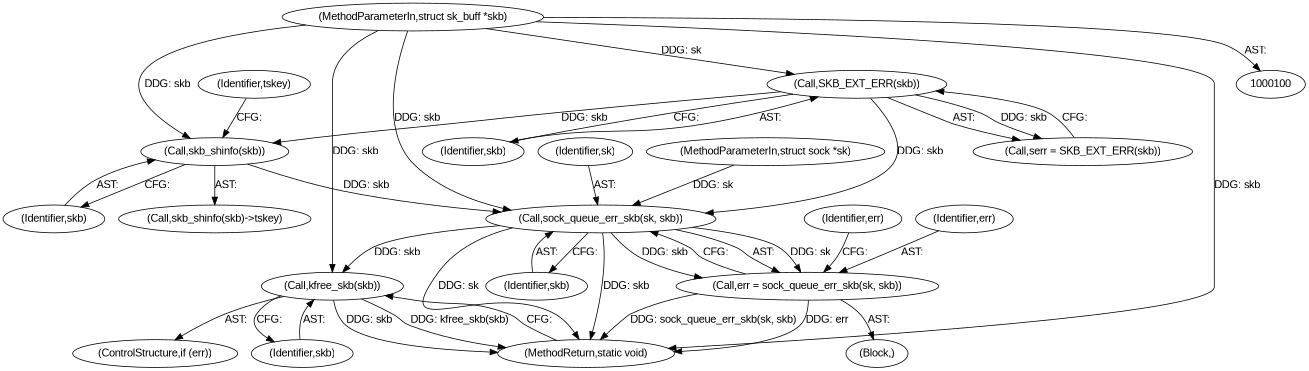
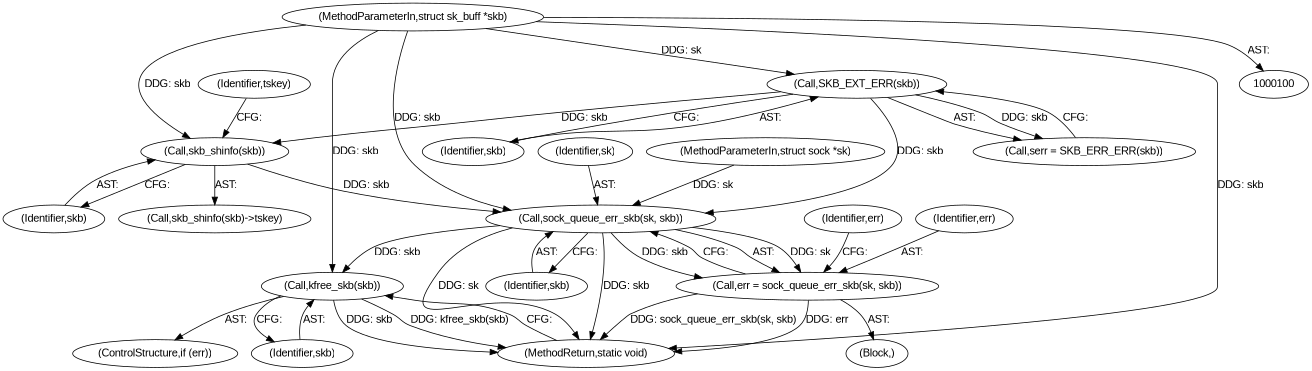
node "(Call,serr = SKB_EXT_ERR(skb))": label "(Call,serr = SKB_EXT_ERR(skb))" -> "(Call,serr = SKB_ERR_ERR(skb))"
